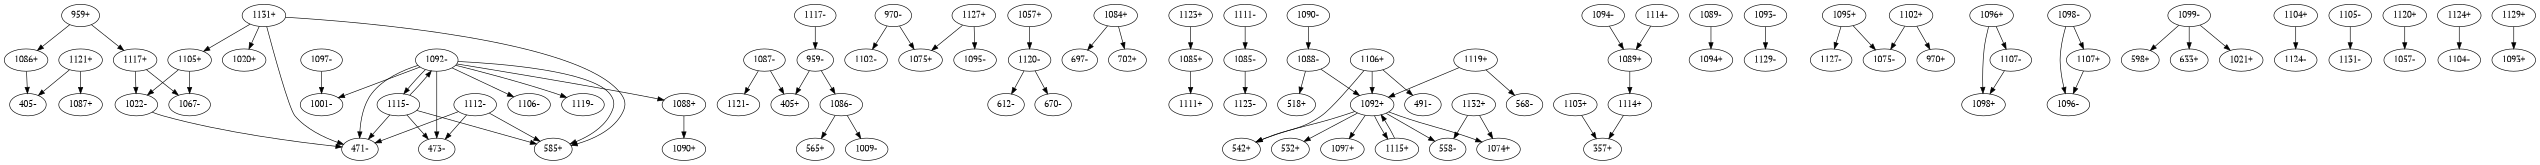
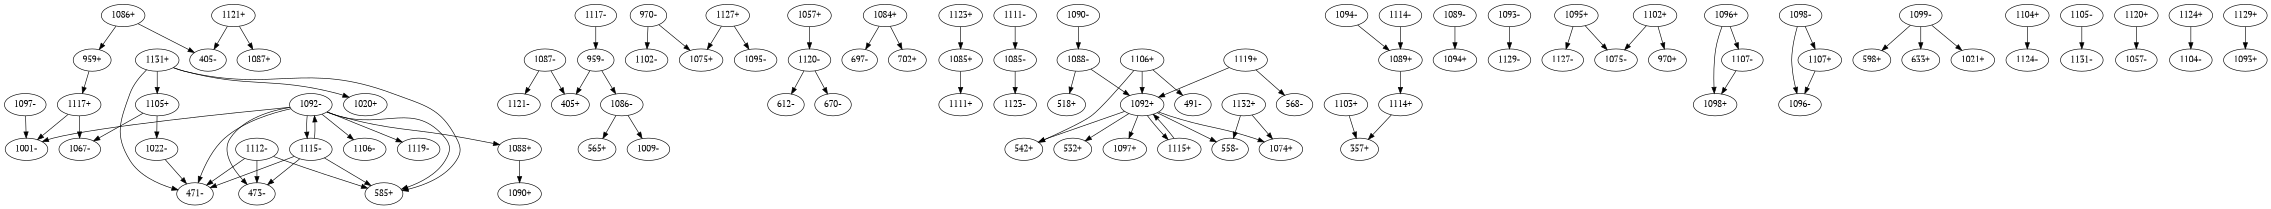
edge "959+" -> "1086+": reversed
edge "1117+" -> "1022-": now "1117+" -> "1001-"
